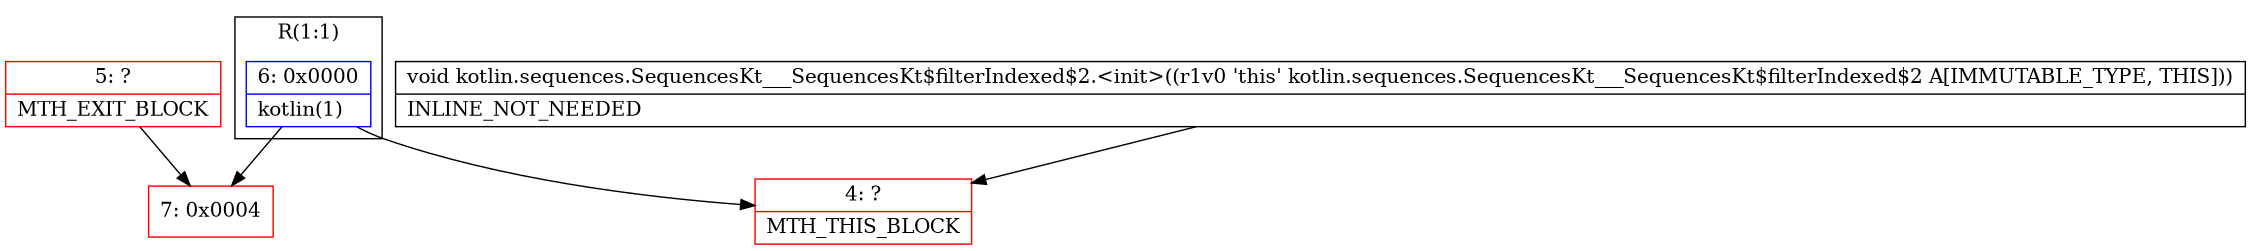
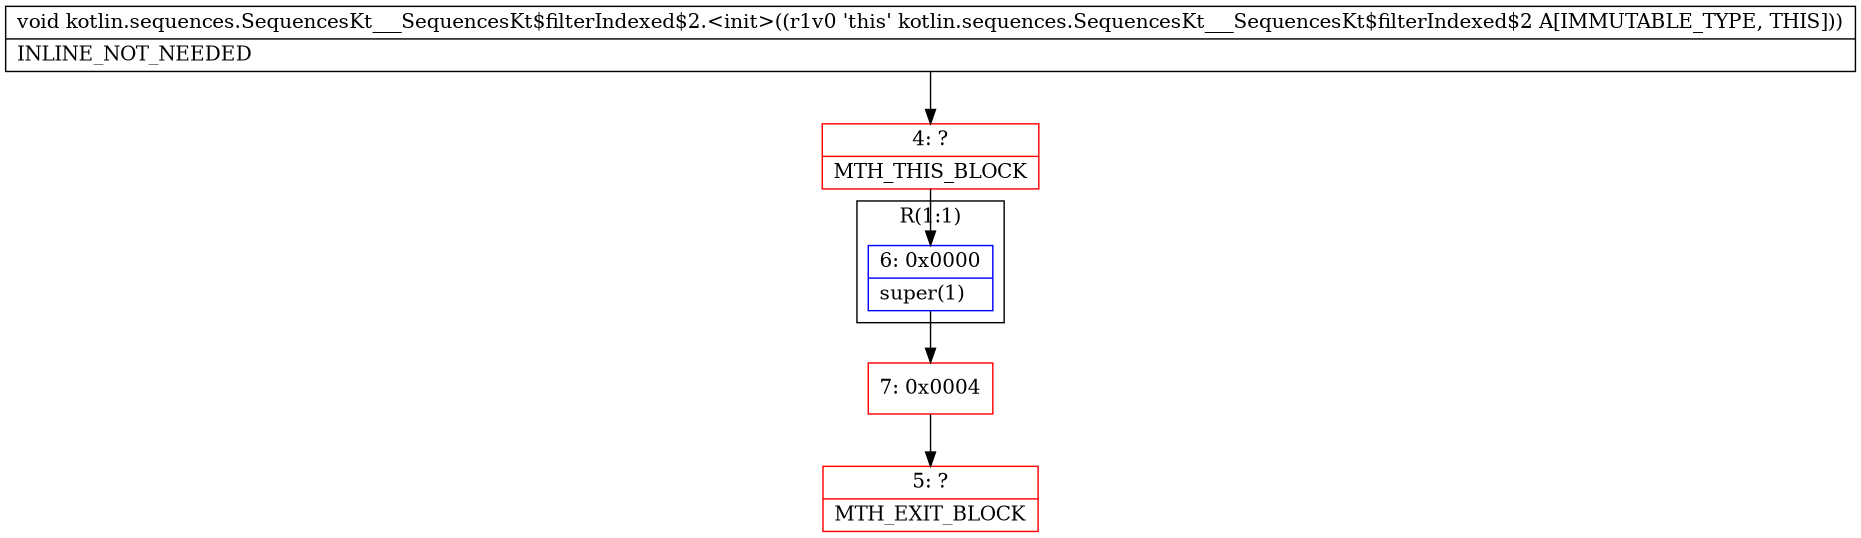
node "6: 0x0000": text "kotlin(1)" -> "super(1)"
edge "5: ?" -> "7: 0x0004": reversed
edge "6: 0x0000" -> "4: ?": reversed
